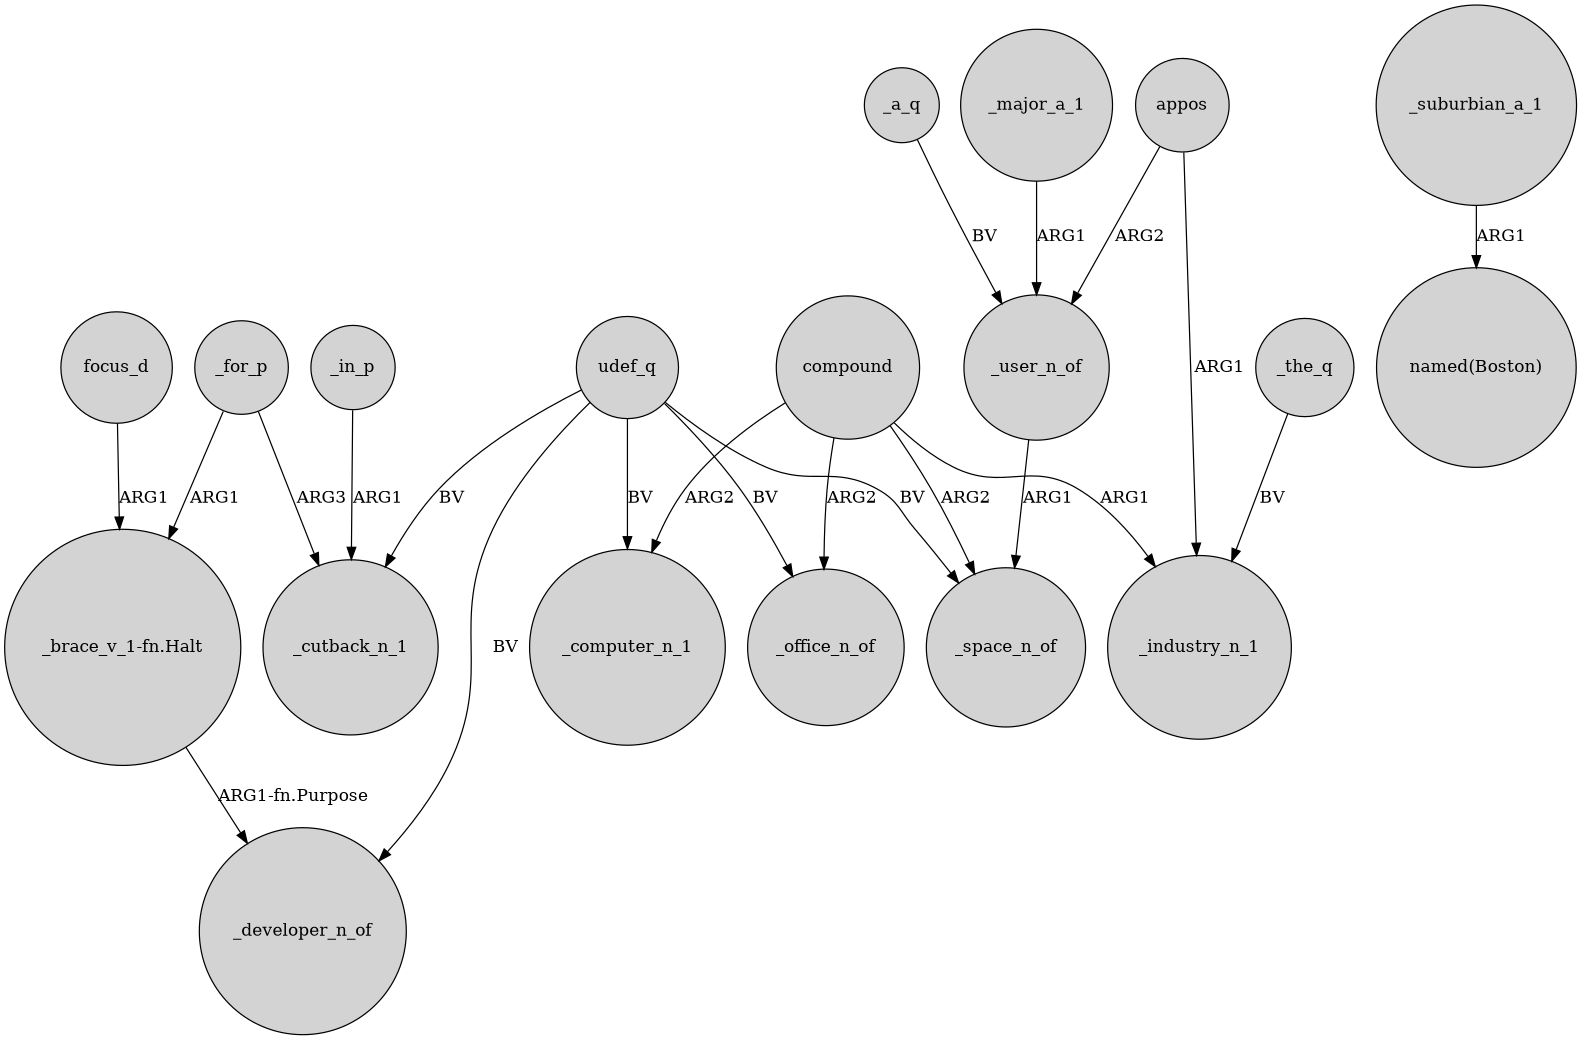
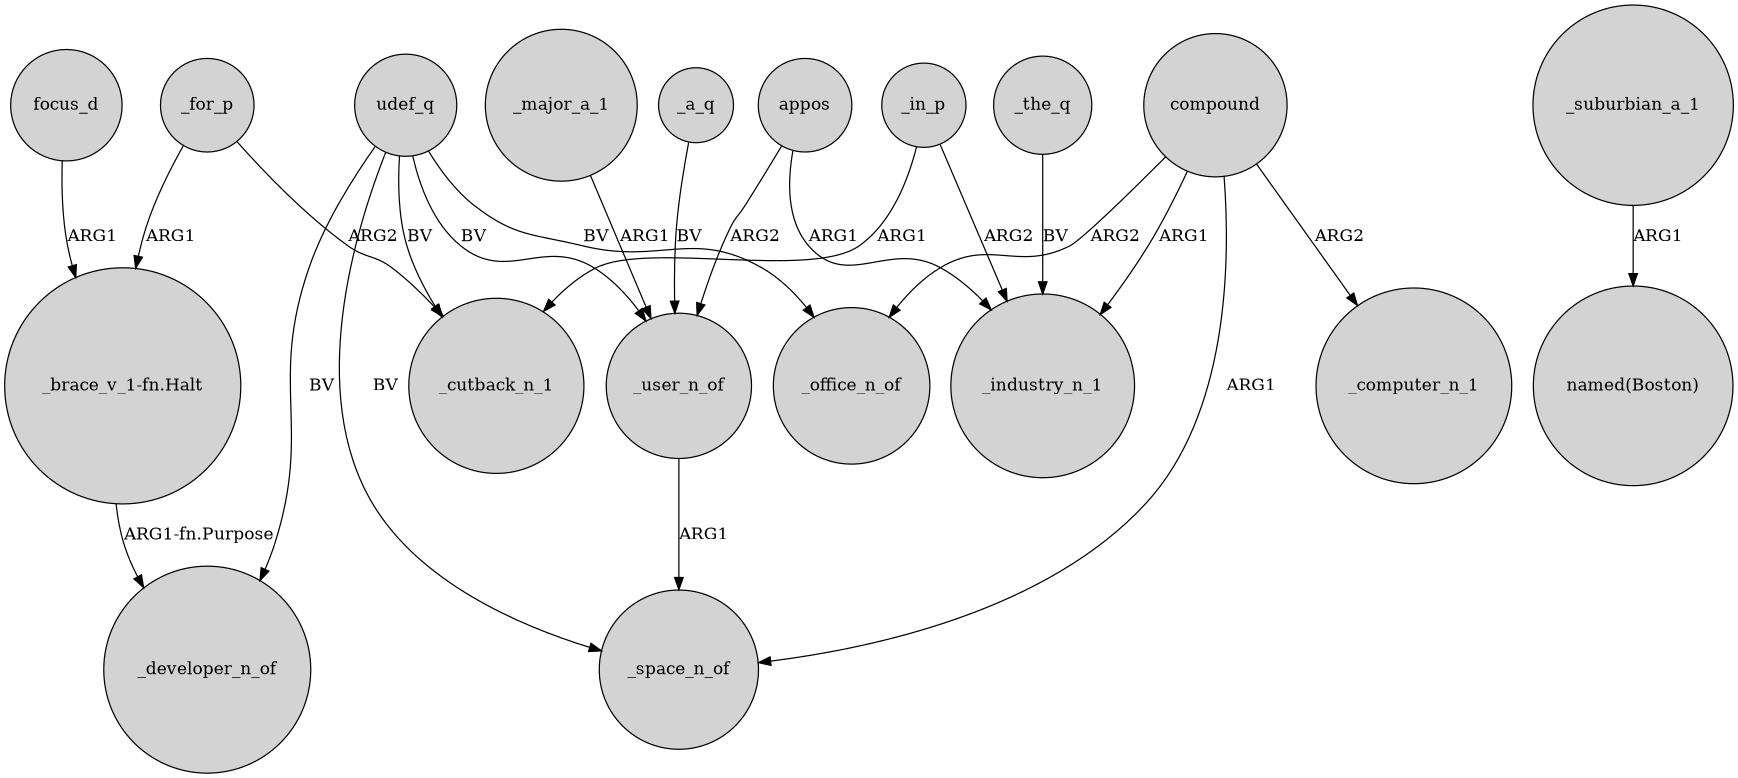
edge "_in_p" -> "_industry_n_1": added, label "ARG2"
edge "udef_q" -> "_computer_n_1": now "udef_q" -> "_user_n_of"
edge "_for_p" -> "_cutback_n_1": label "ARG3" -> "ARG2"
edge "compound" -> "_space_n_of": label "ARG2" -> "ARG1"
